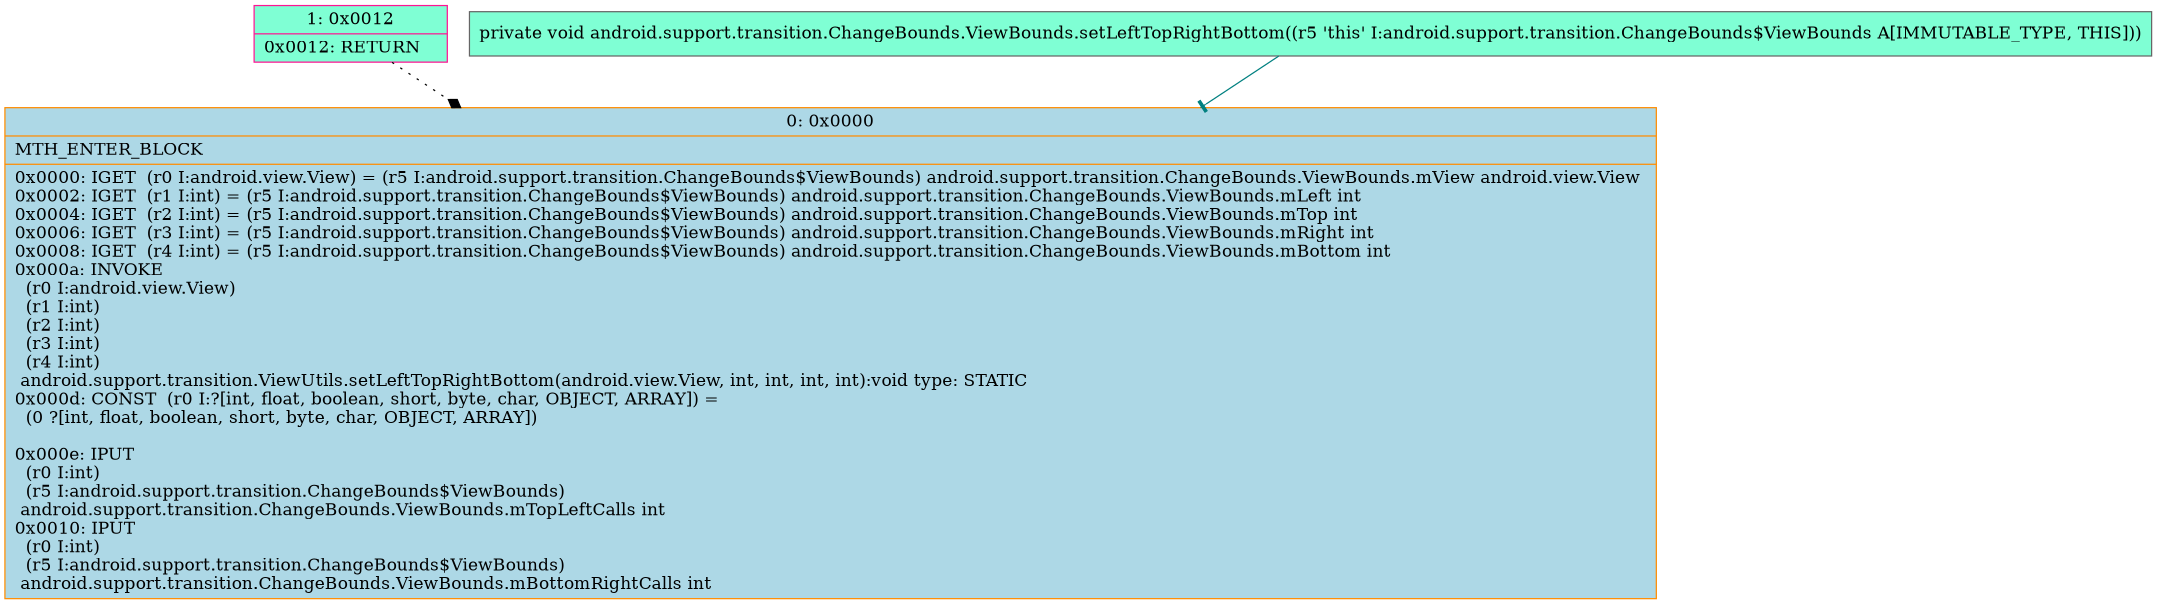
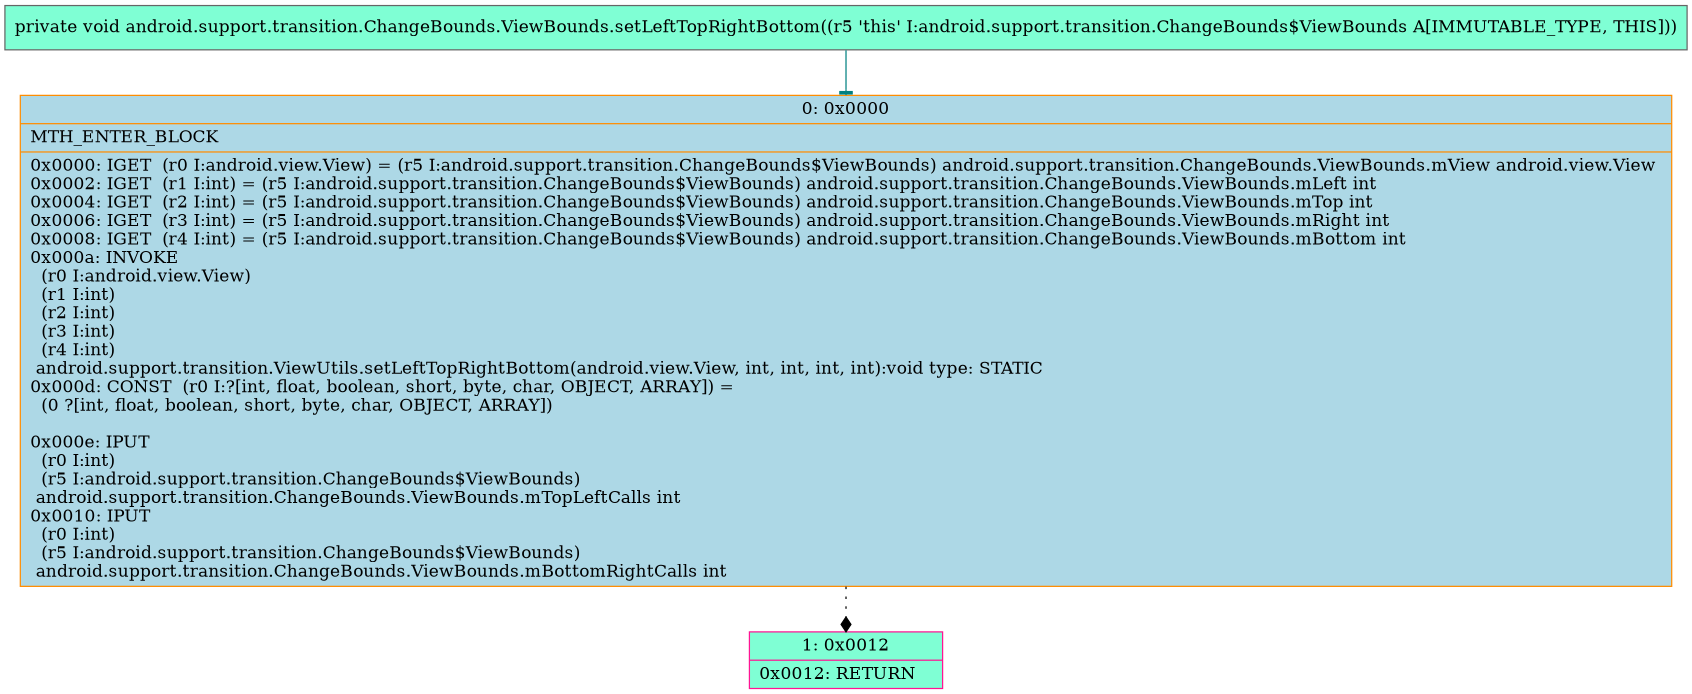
edge "1: 0x0012" -> "0: 0x0000": reversed
